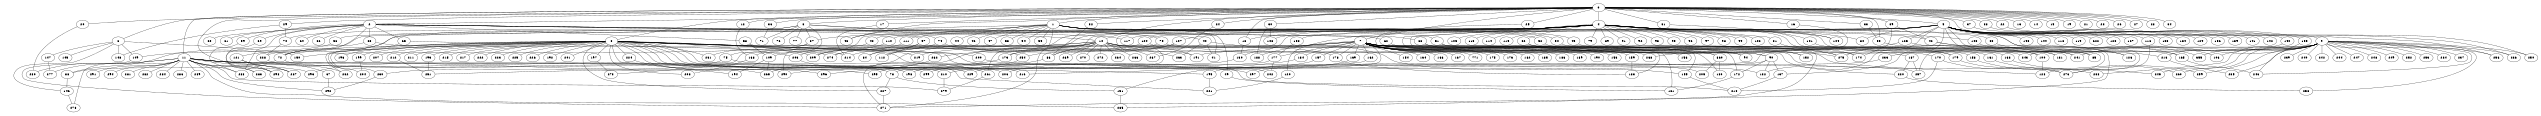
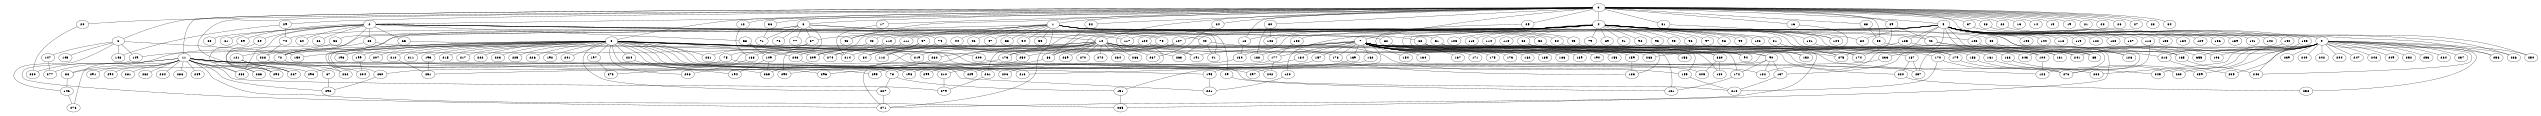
node "622": label "622" -> "122"
node "166": removed
node "771": label "771" -> "171"
